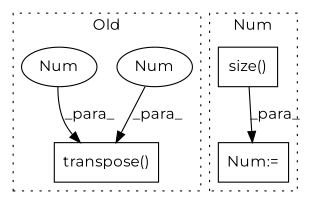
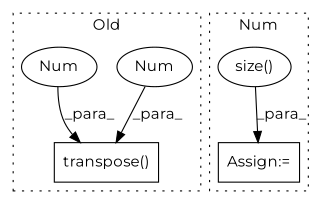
node "size()": shape box -> ellipse
node "Num:=": label "Num:=" -> "Assign:="
